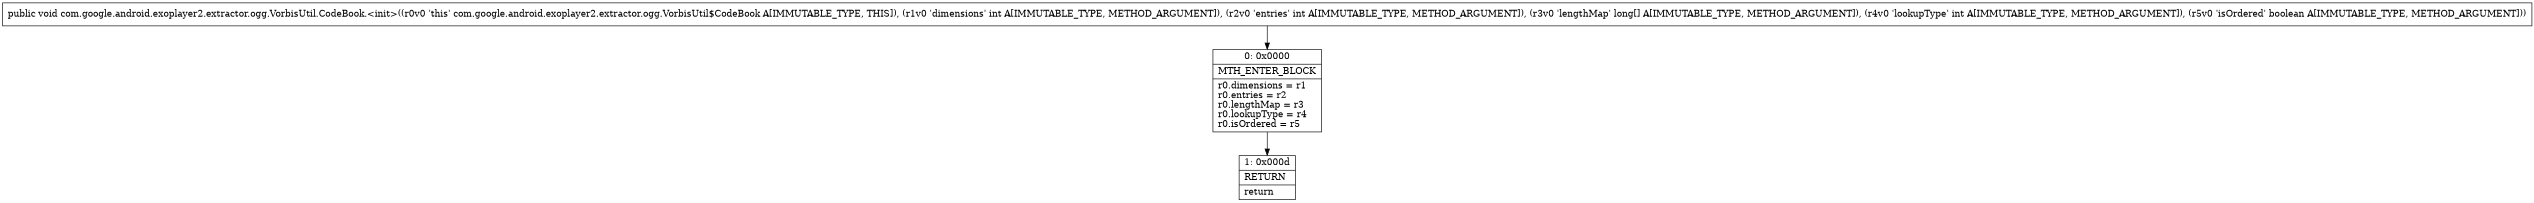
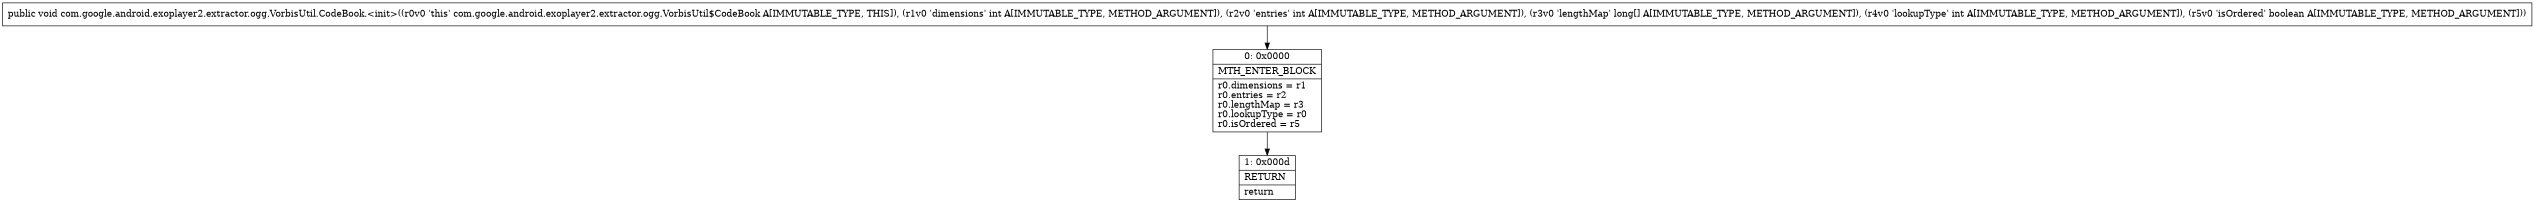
node "0: 0x0000": text "r0.lookupType = r4" -> "r0.lookupType = r0"
